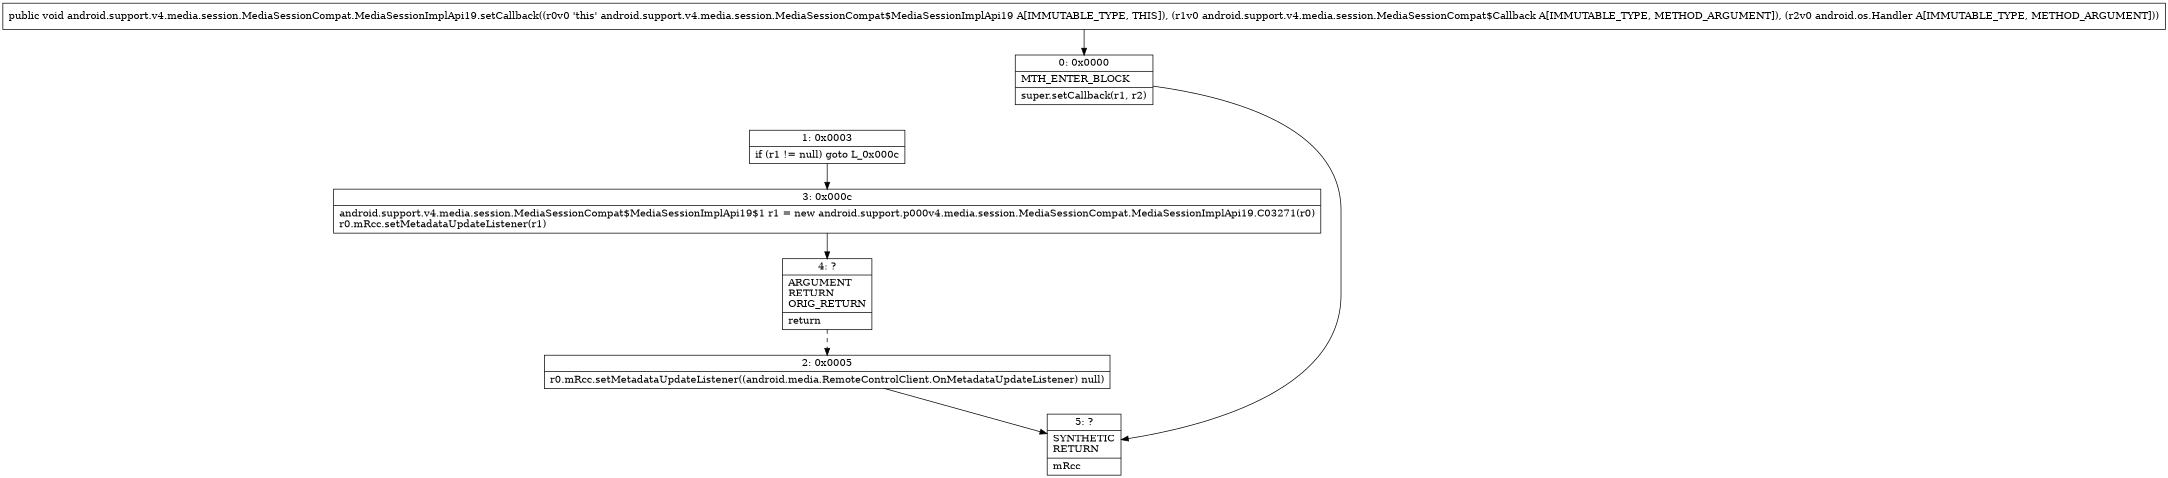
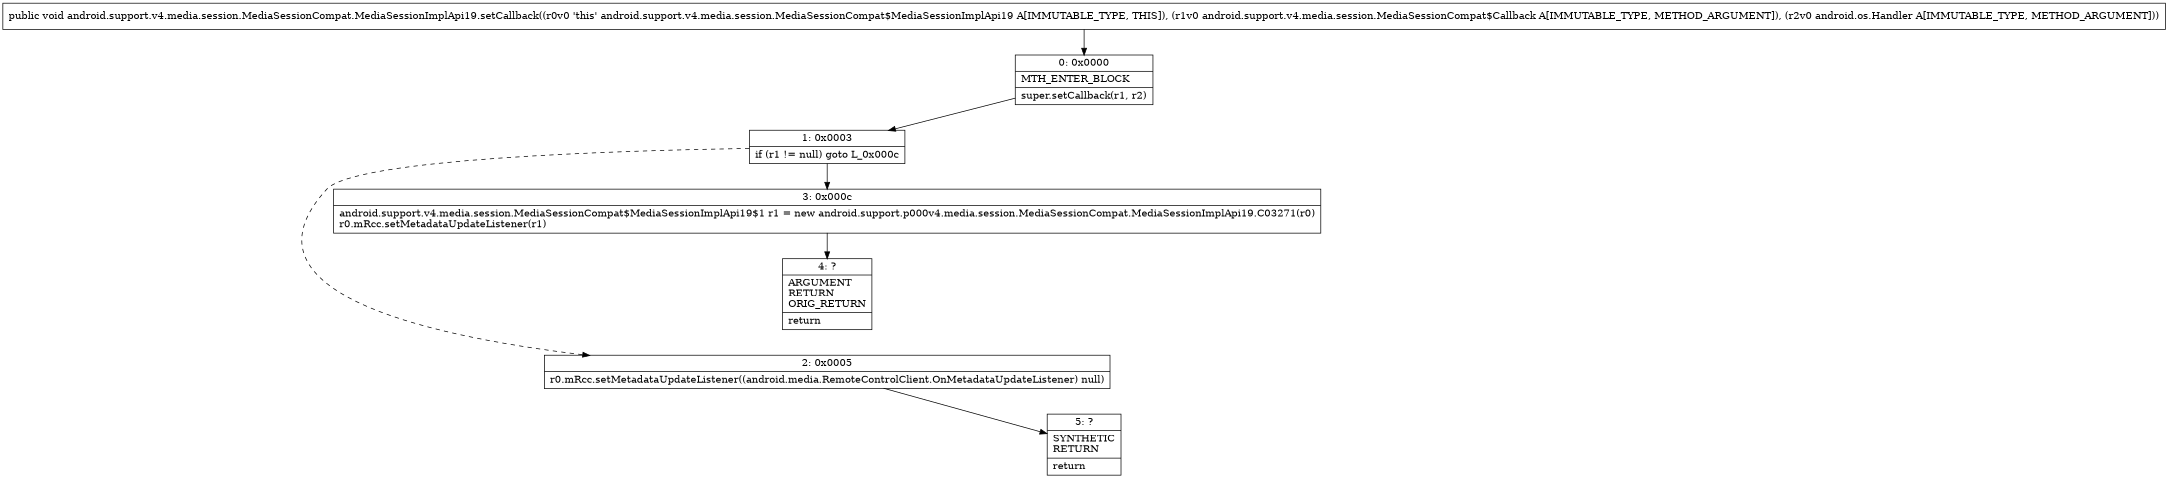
edge "0: 0x0000" -> "5: ?": now "0: 0x0000" -> "1: 0x0003"
edge "4: ?" -> "2: 0x0005": now "1: 0x0003" -> "2: 0x0005"
node "5: ?": text "mRcc" -> "return"
